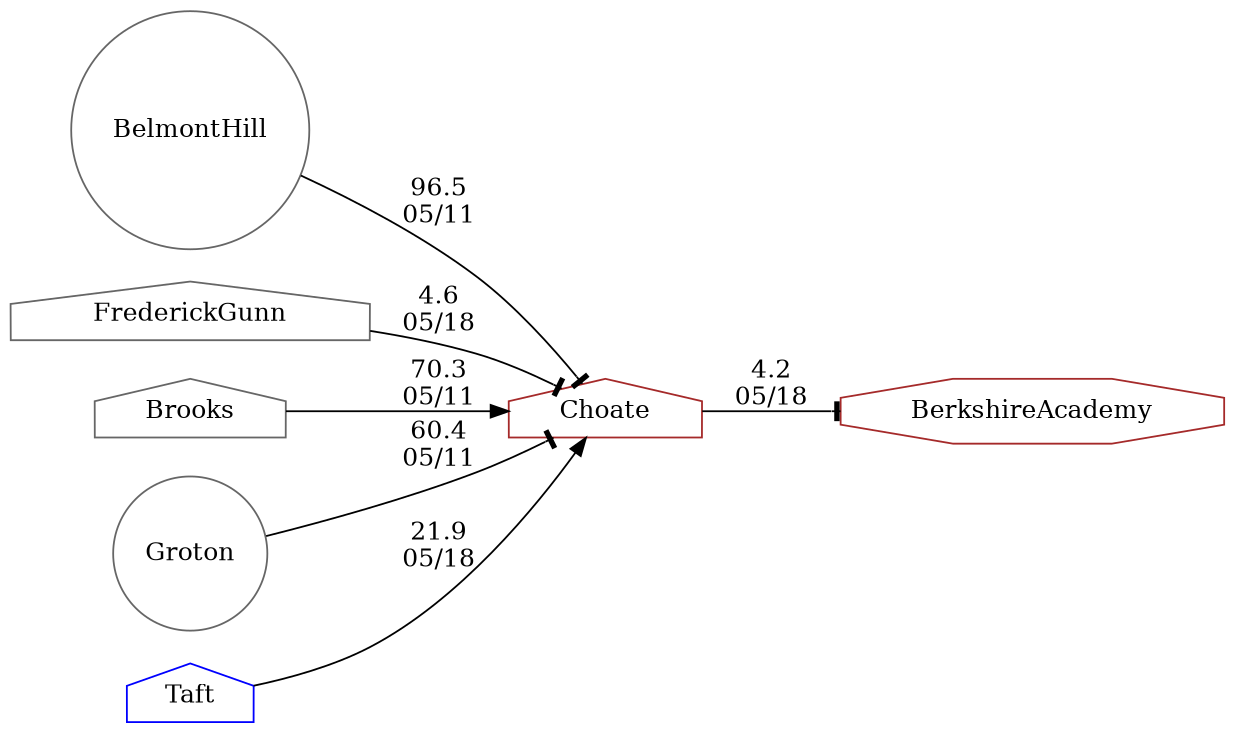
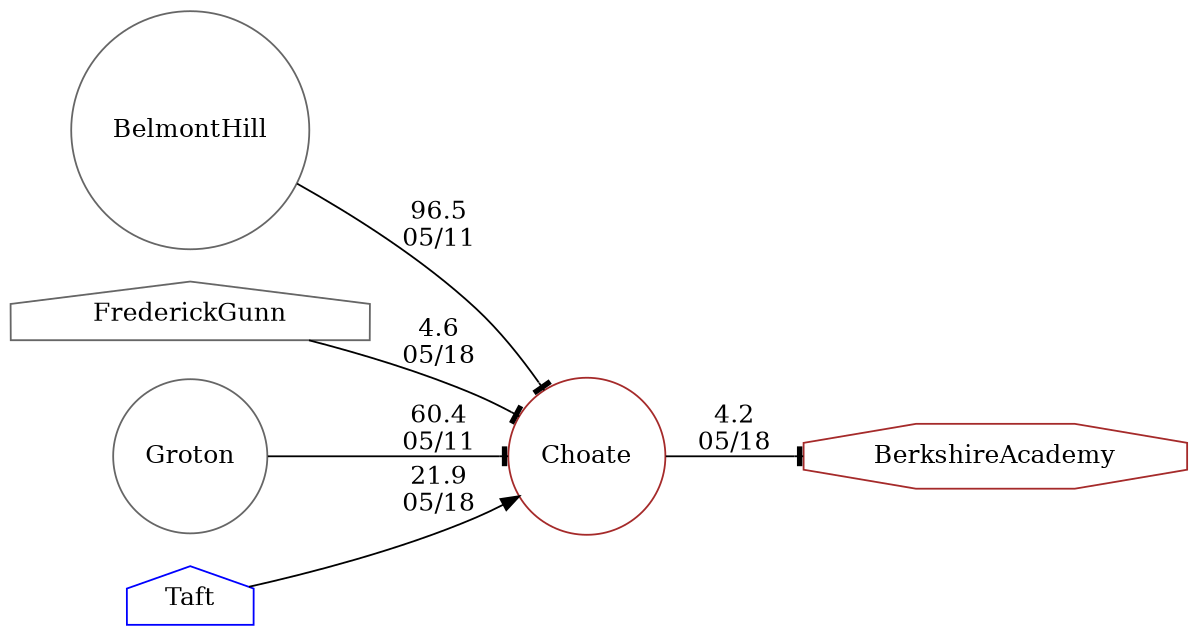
node "Brooks": removed
node "Choate": shape house -> circle
